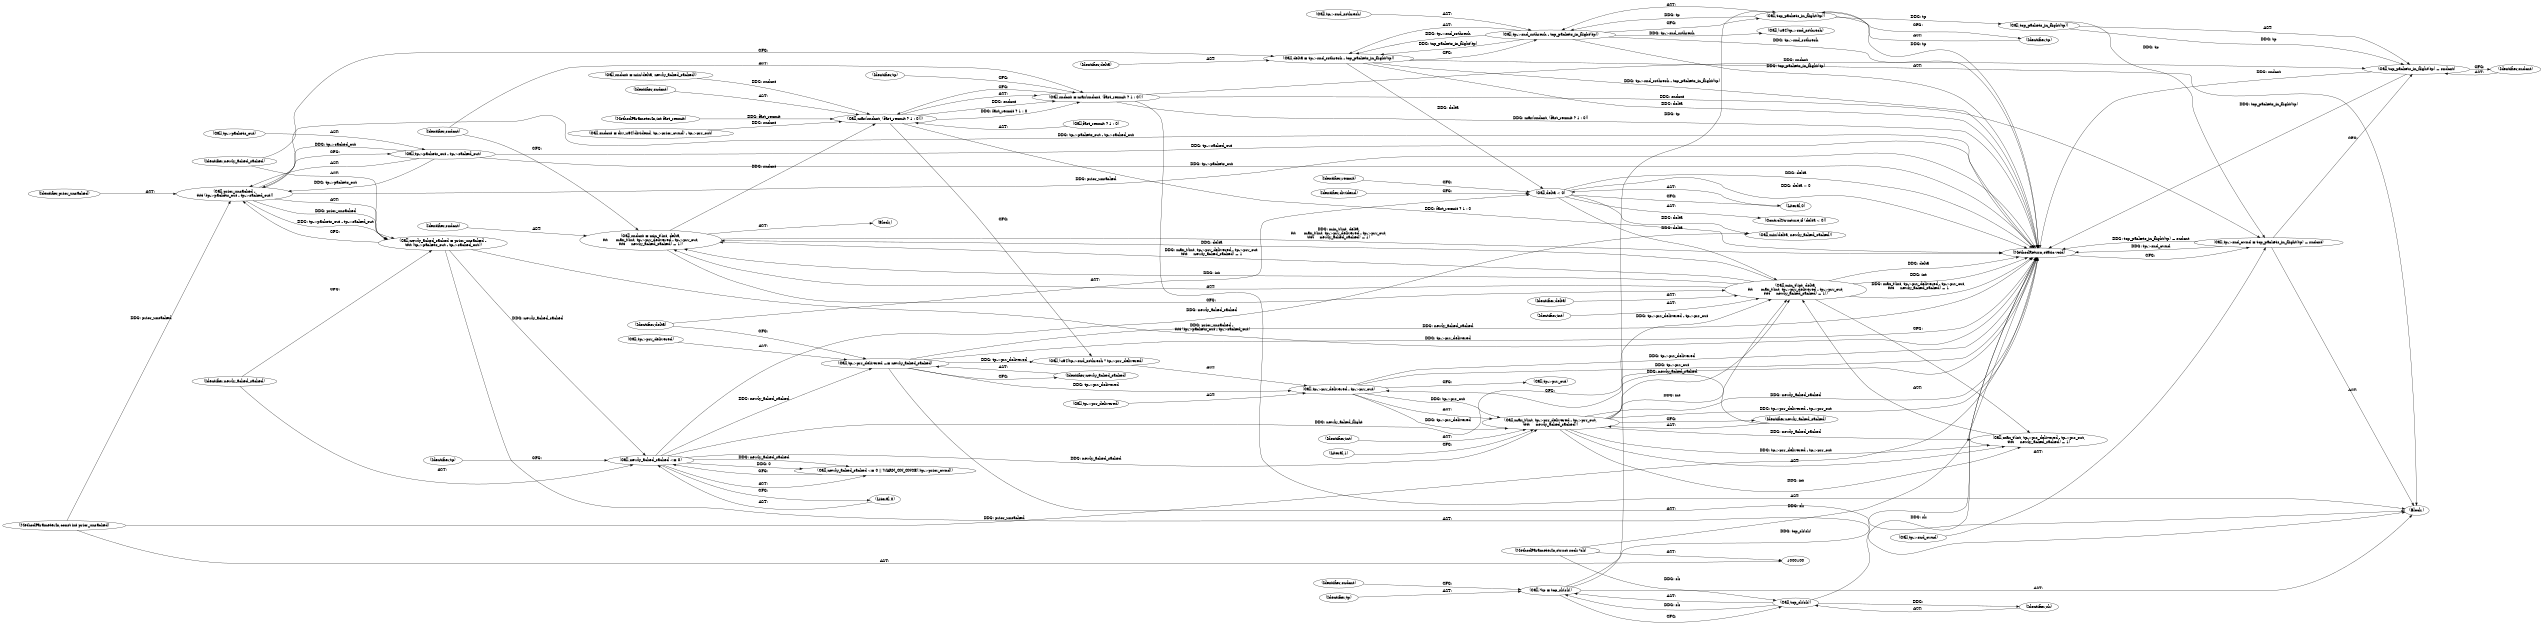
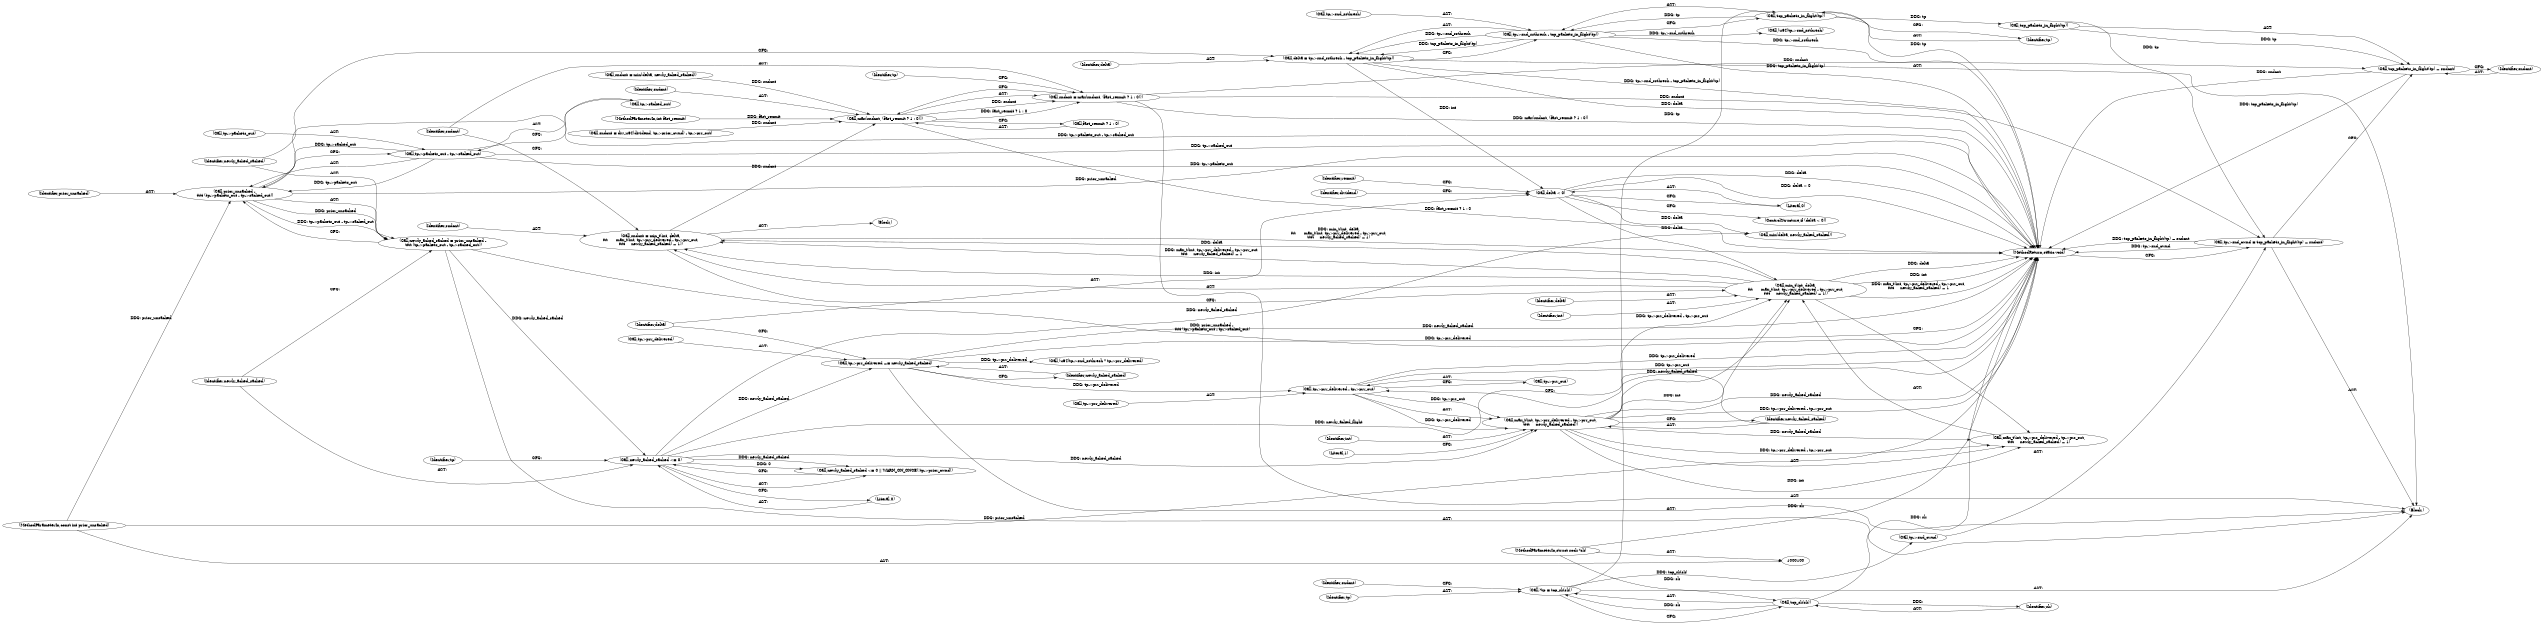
node "(Call,tp->sacked_out)": added
edge "(Call,delta = tp->snd_ssthresh - tcp_packets_in_flight(tp))" -> "(Call,delta < 0)": label "DDG: delta" -> "DDG: int"
edge "(Call,delta < 0)" -> "(ControlStructure,if (delta < 0))": label "AST: " -> "CFG: "
edge "(Call,max(sndcnt, (fast_rexmit ? 1 : 0)))" -> "(Call,(u64)tp->snd_ssthresh * tp->prr_delivered)": now "(Call,max(sndcnt, (fast_rexmit ? 1 : 0)))" -> "(Call,fast_rexmit ? 1 : 0)"
edge "(Call,(u64)tp->snd_ssthresh * tp->prr_delivered)" -> "(Call,tp->prr_delivered - tp->prr_out)": now "(Call,tp->prr_out)" -> "(Call,tp->prr_delivered - tp->prr_out)"
edge "(Call,*tp = tcp_sk(sk))" -> "(MethodReturn,static void)": now "(Call,*tp = tcp_sk(sk))" -> "(Call,tp->snd_cwnd)"
